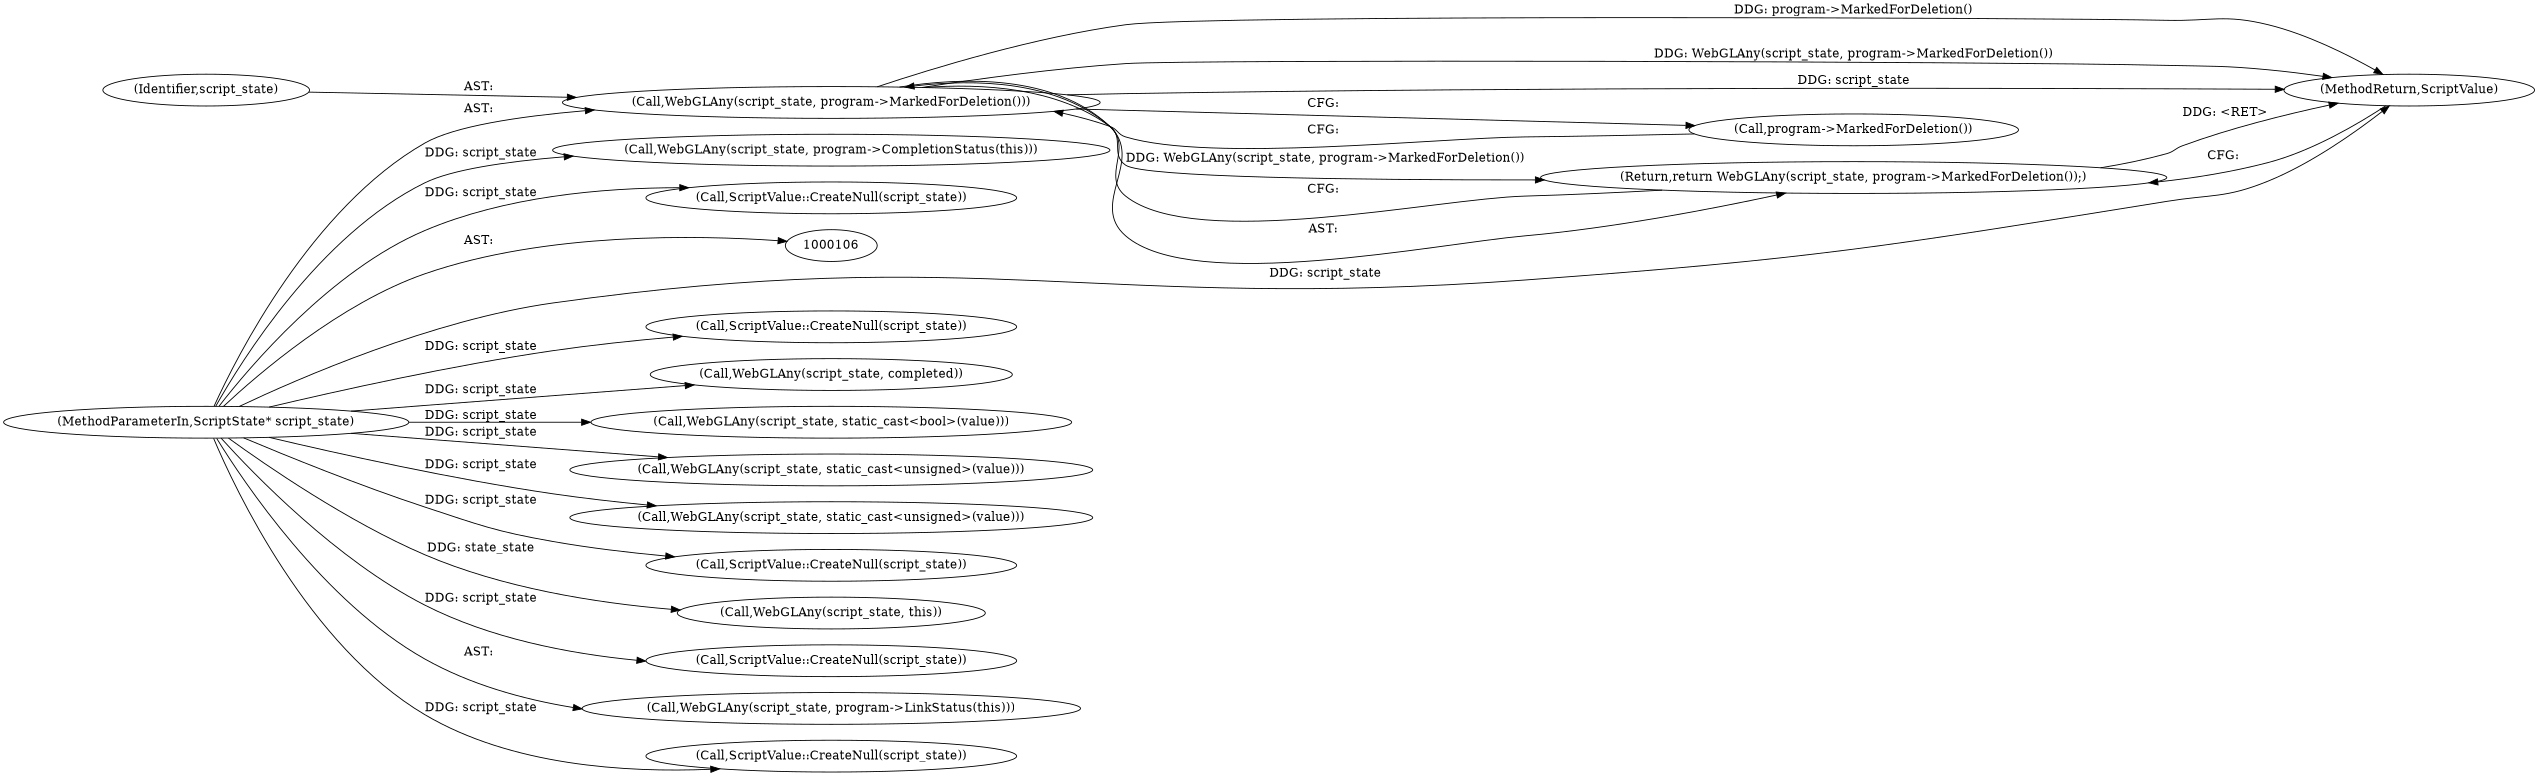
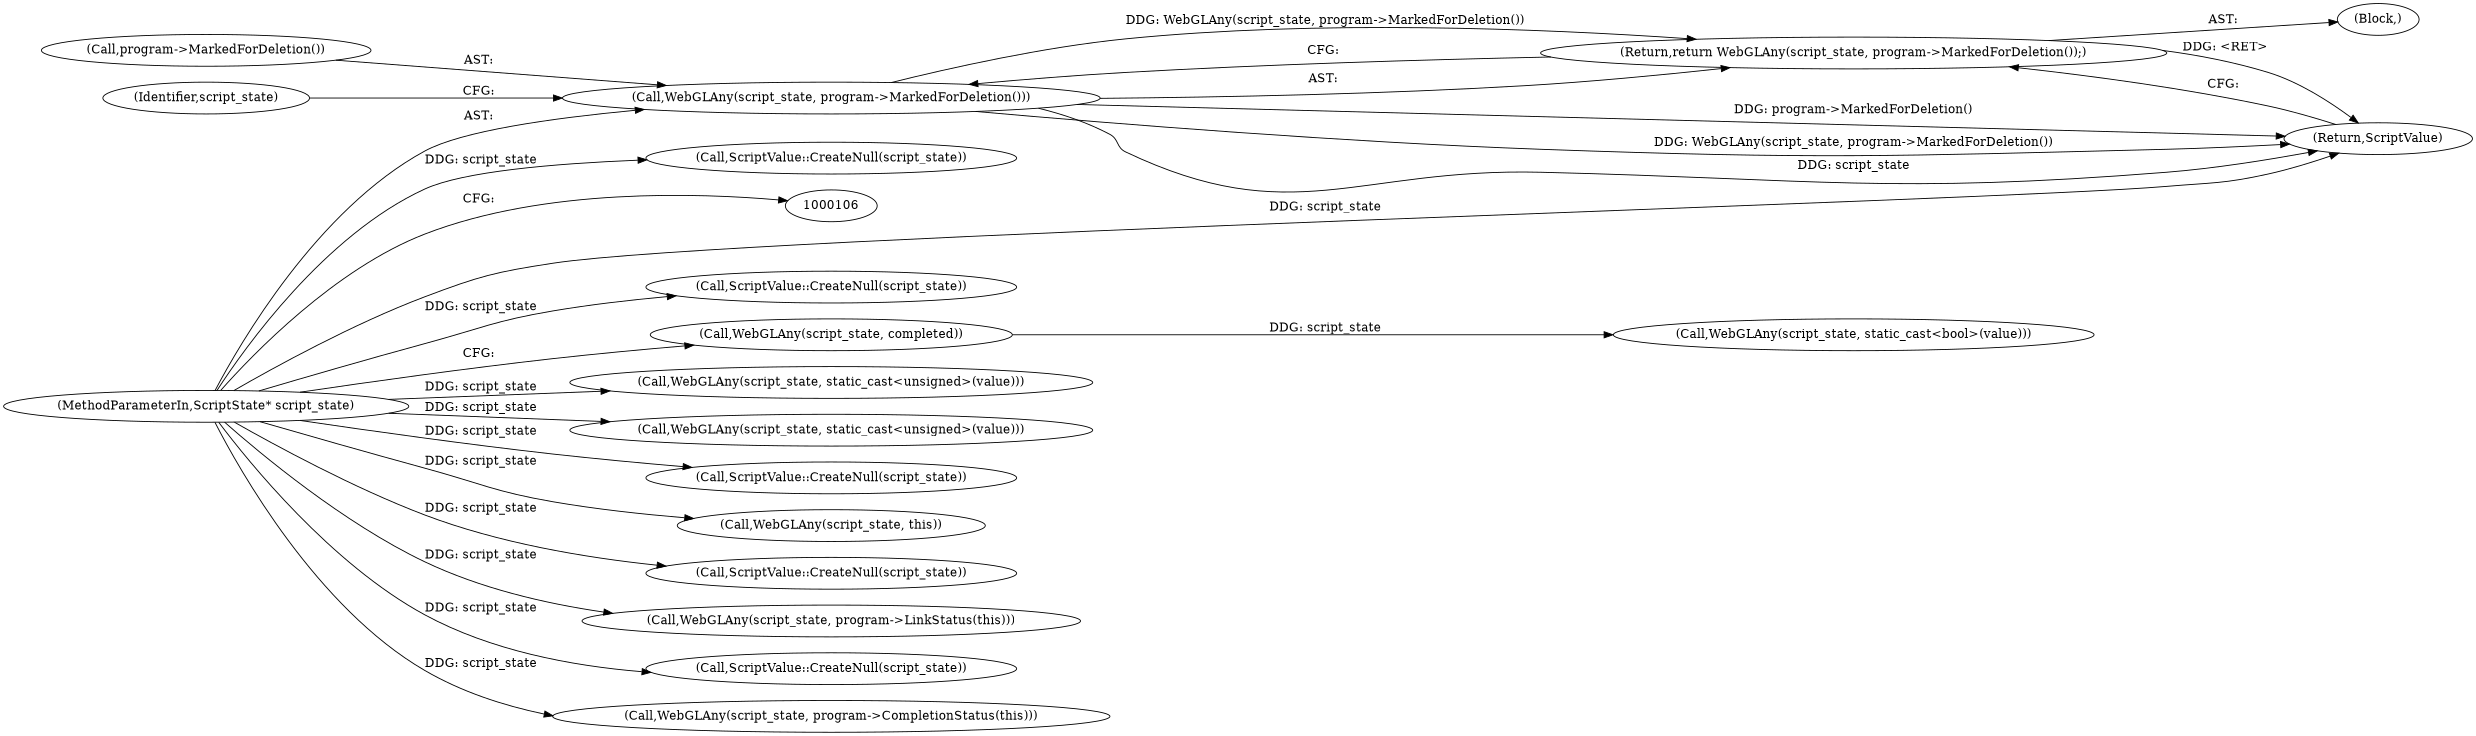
node "(Block,)": added
edge "(Identifier,script_state)" -> "(Call,WebGLAny(script_state, program->MarkedForDeletion()))": label "AST: " -> "CFG: "
node "(MethodReturn,ScriptValue)": label "(MethodReturn,ScriptValue)" -> "(Return,ScriptValue)"
edge "(Call,WebGLAny(script_state, program->MarkedForDeletion()))" -> "(Call,program->MarkedForDeletion())": removed, label "CFG:"
edge "(Call,program->MarkedForDeletion())" -> "(Call,WebGLAny(script_state, program->MarkedForDeletion()))": label "CFG: " -> "AST: "
edge "(MethodParameterIn,ScriptState* script_state)" -> "1000106": label "AST: " -> "CFG: "
edge "(MethodParameterIn,ScriptState* script_state)" -> "(Call,WebGLAny(script_state, completed))": label "DDG: script_state" -> "CFG: "
edge "(MethodParameterIn,ScriptState* script_state)" -> "(Call,WebGLAny(script_state, static_cast<bool>(value)))": now "(Call,WebGLAny(script_state, completed))" -> "(Call,WebGLAny(script_state, static_cast<bool>(value)))"
edge "(MethodParameterIn,ScriptState* script_state)" -> "(Call,WebGLAny(script_state, this))": label "DDG: state_state" -> "DDG: script_state"
edge "(MethodParameterIn,ScriptState* script_state)" -> "(Call,WebGLAny(script_state, program->LinkStatus(this)))": label "AST: " -> "DDG: script_state"
